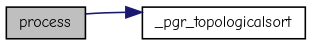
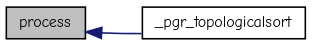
edge "process" -> "_pgr_topologicalsort": reversed
